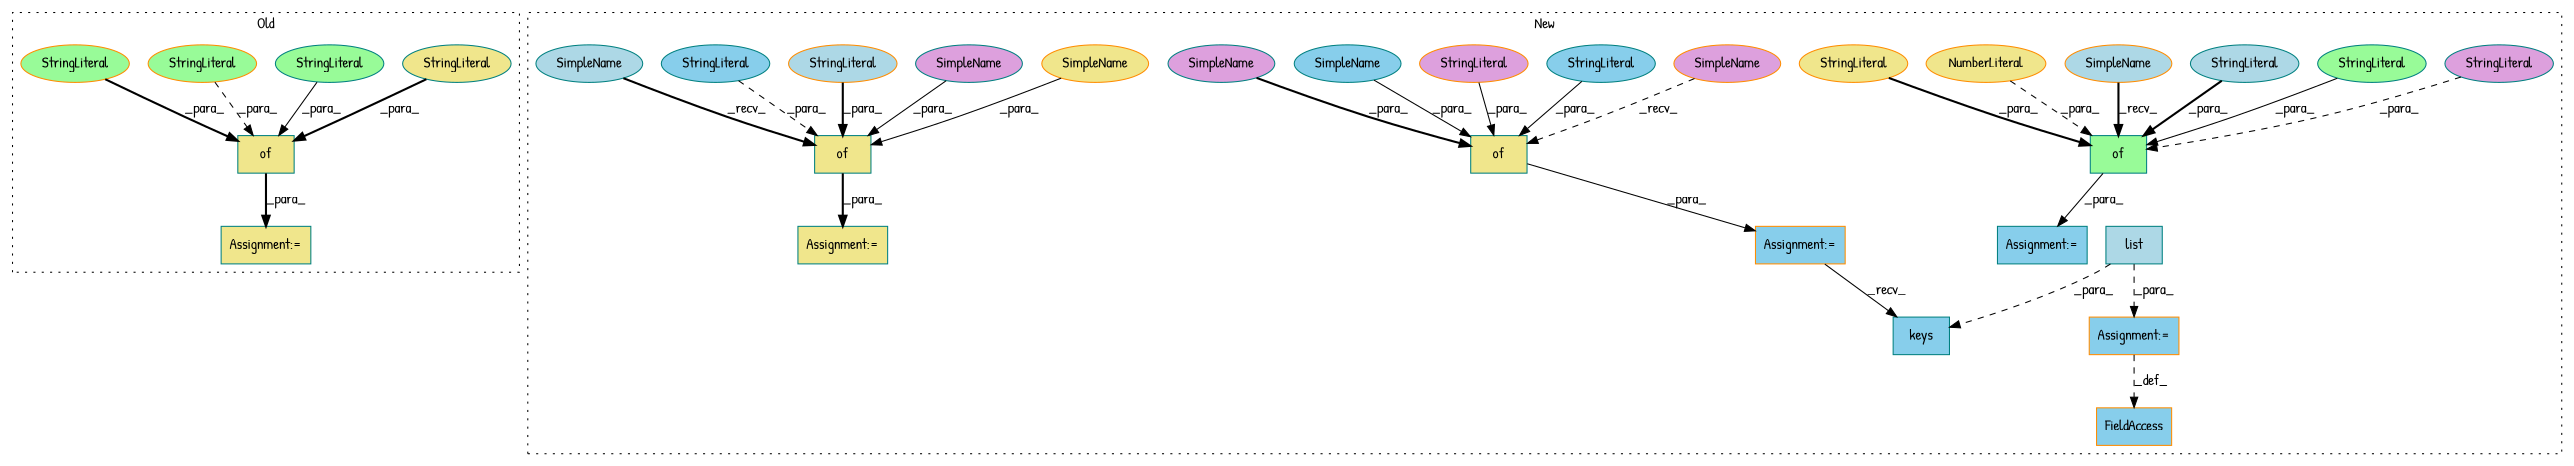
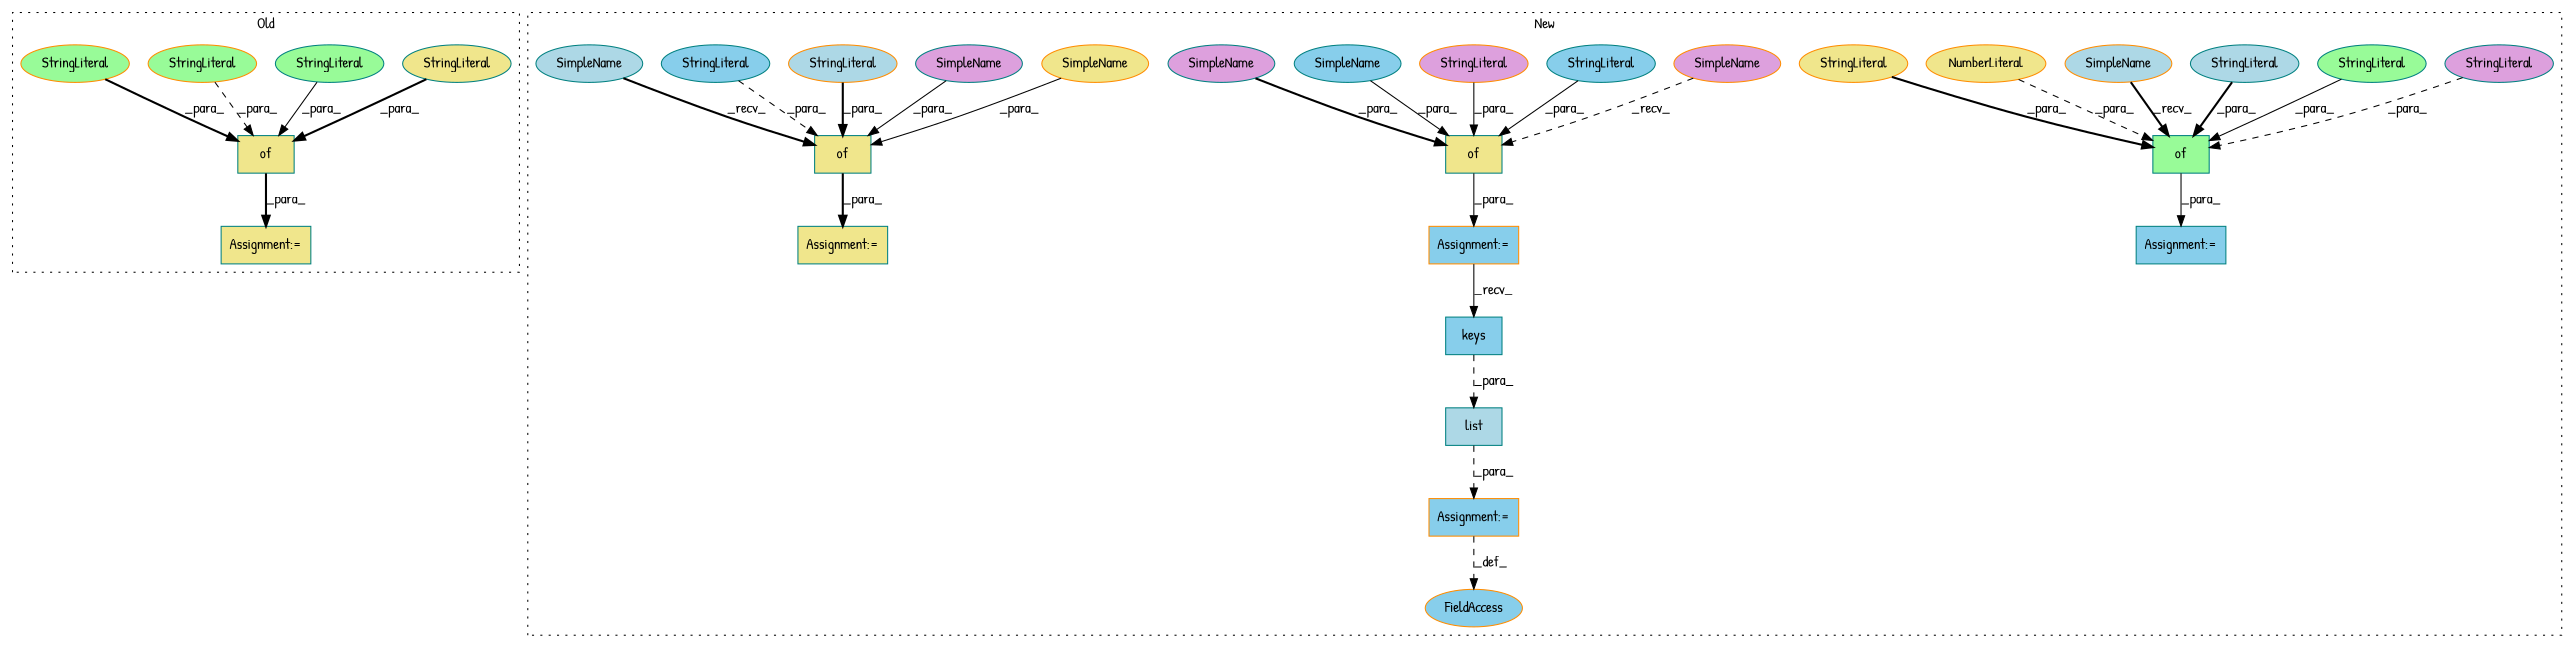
edge "list" -> "keys": reversed
node "FieldAccess": shape box -> ellipse
